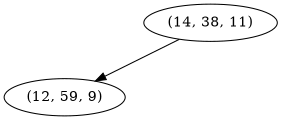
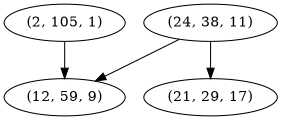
node "(2, 105, 1)": added
node "(14, 38, 11)": label "(14, 38, 11)" -> "(24, 38, 11)"
node "(21, 29, 17)": added
